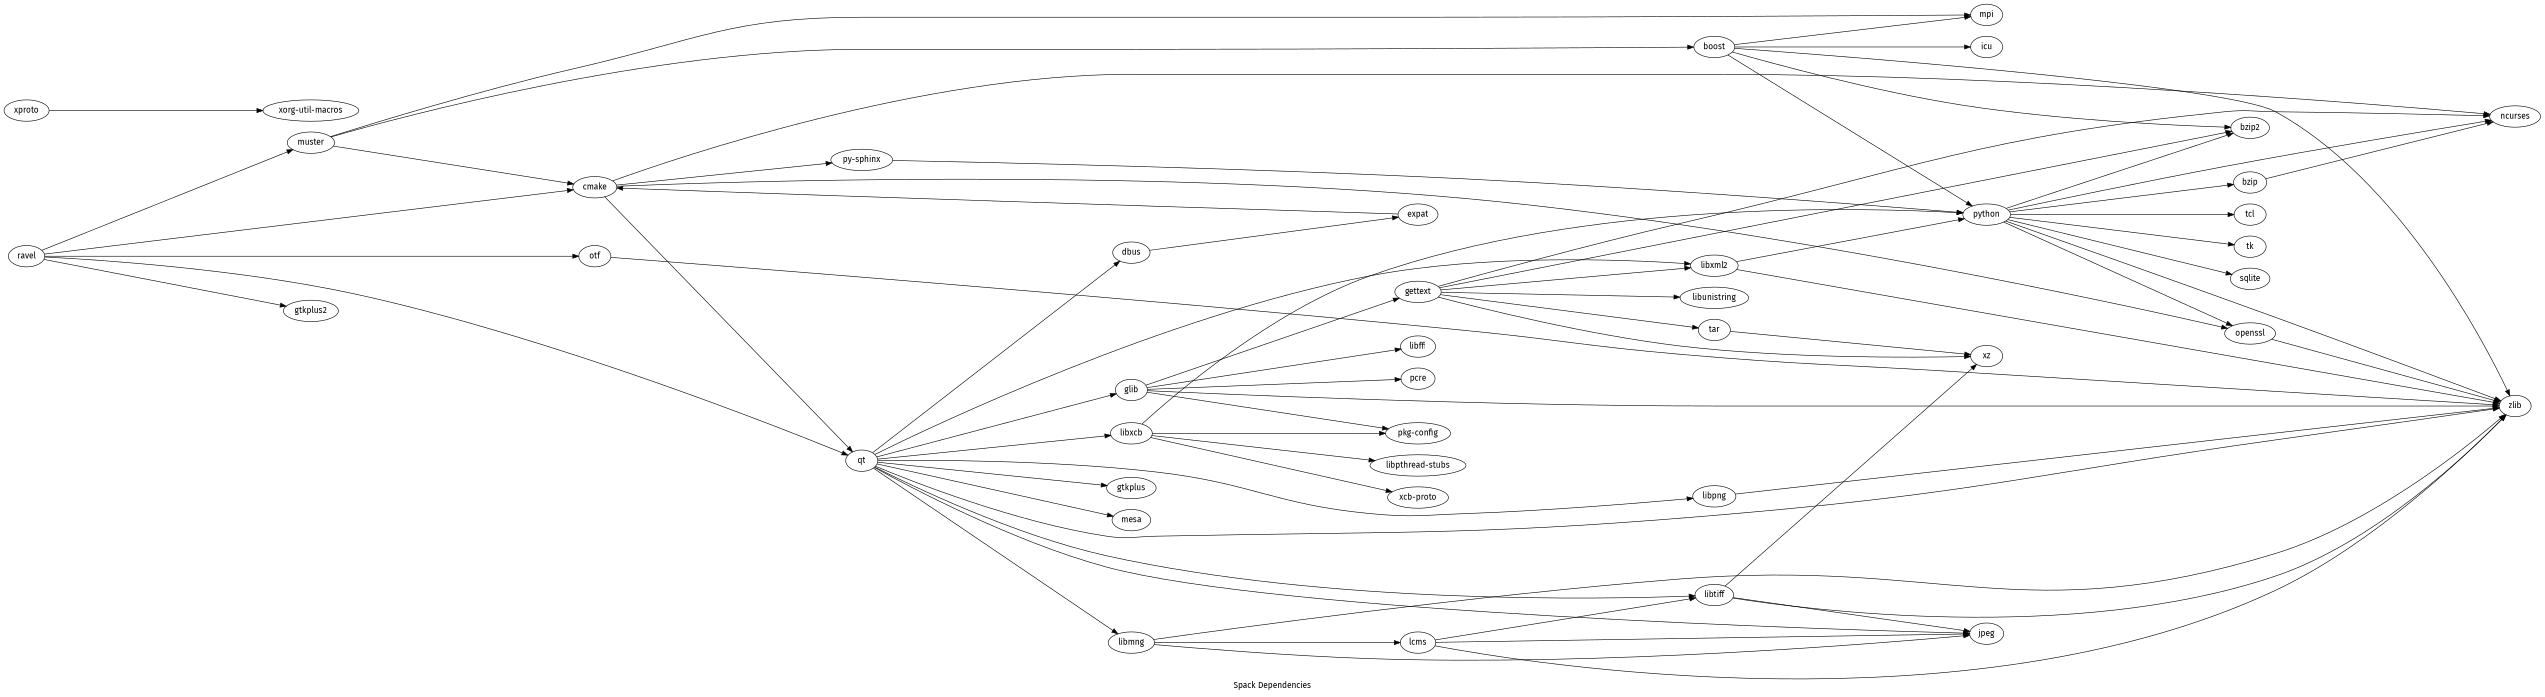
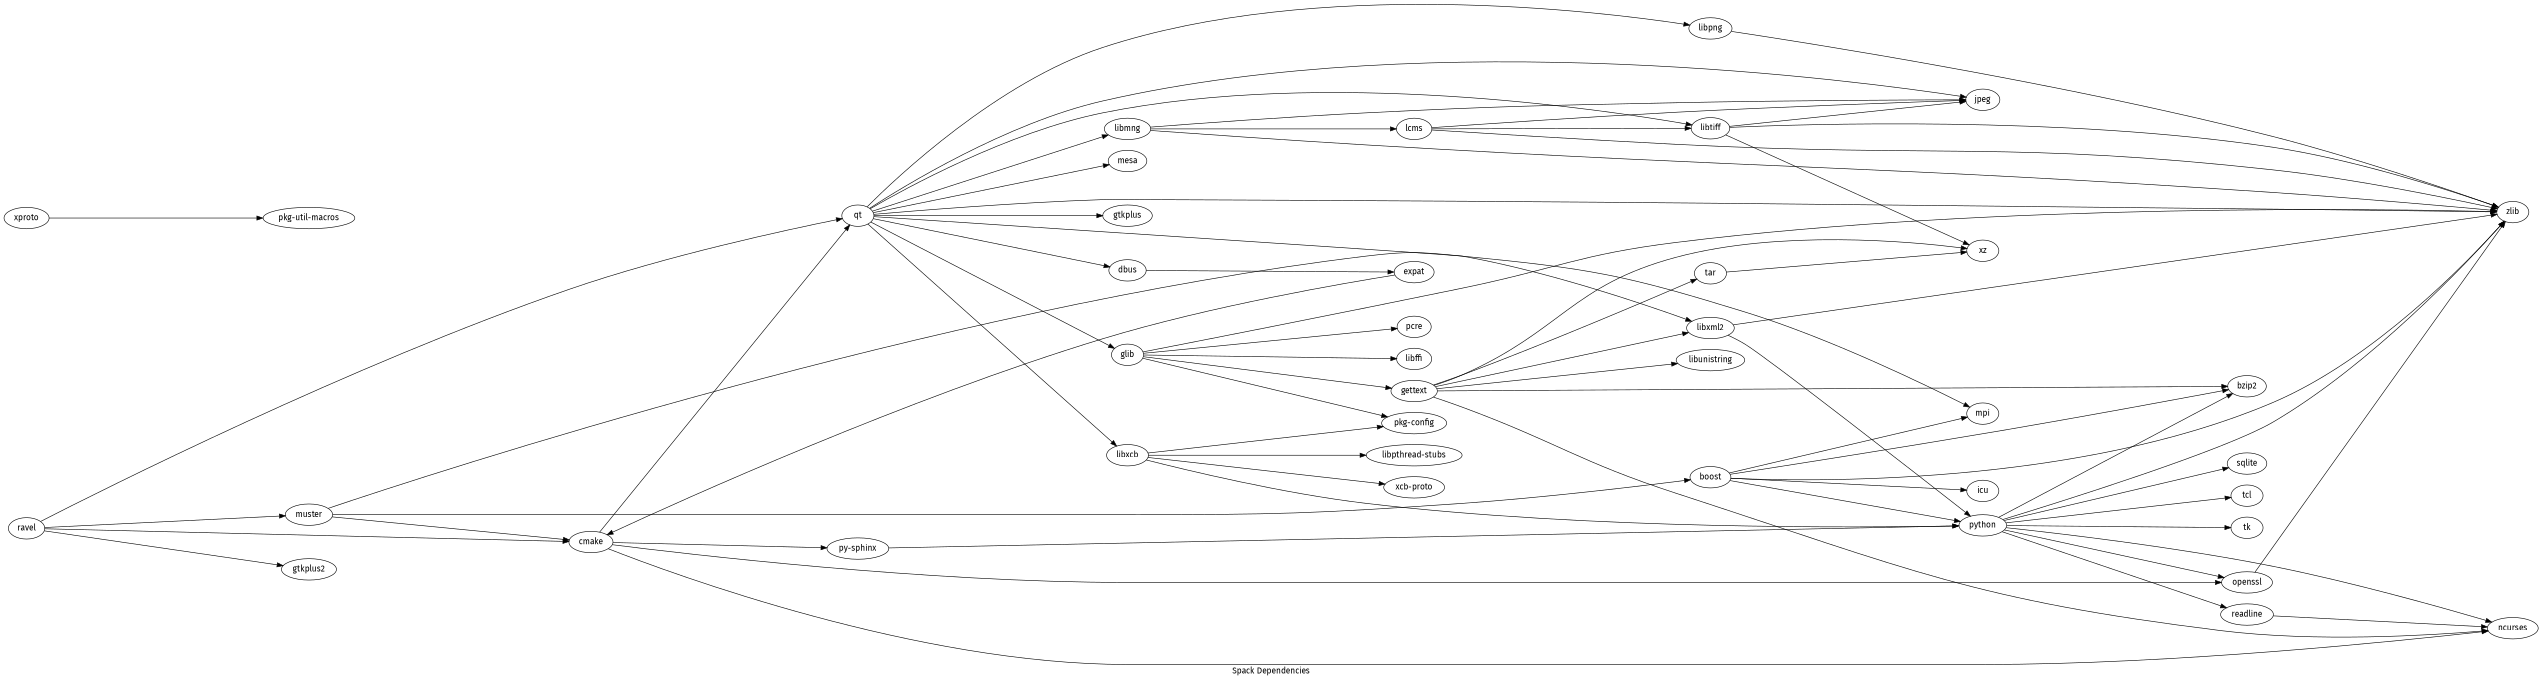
node "xorg-util-macros": label "xorg-util-macros" -> "pkg-util-macros"
node "bzip": label "bzip" -> "readline"
node "otf": removed
